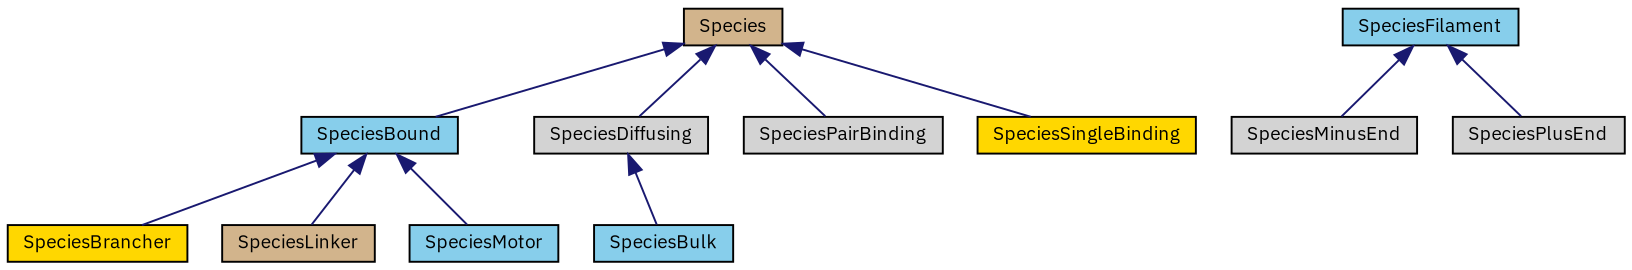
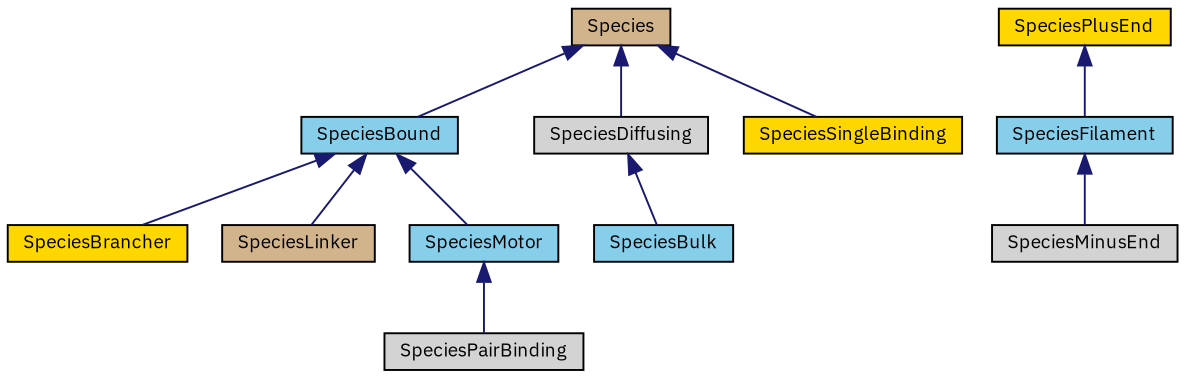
edge "SpeciesPairBinding" -> "Species": now "SpeciesPairBinding" -> "SpeciesMotor"
edge "SpeciesPlusEnd" -> "SpeciesFilament": reversed
node "SpeciesPlusEnd": fillcolor lightgrey -> gold
